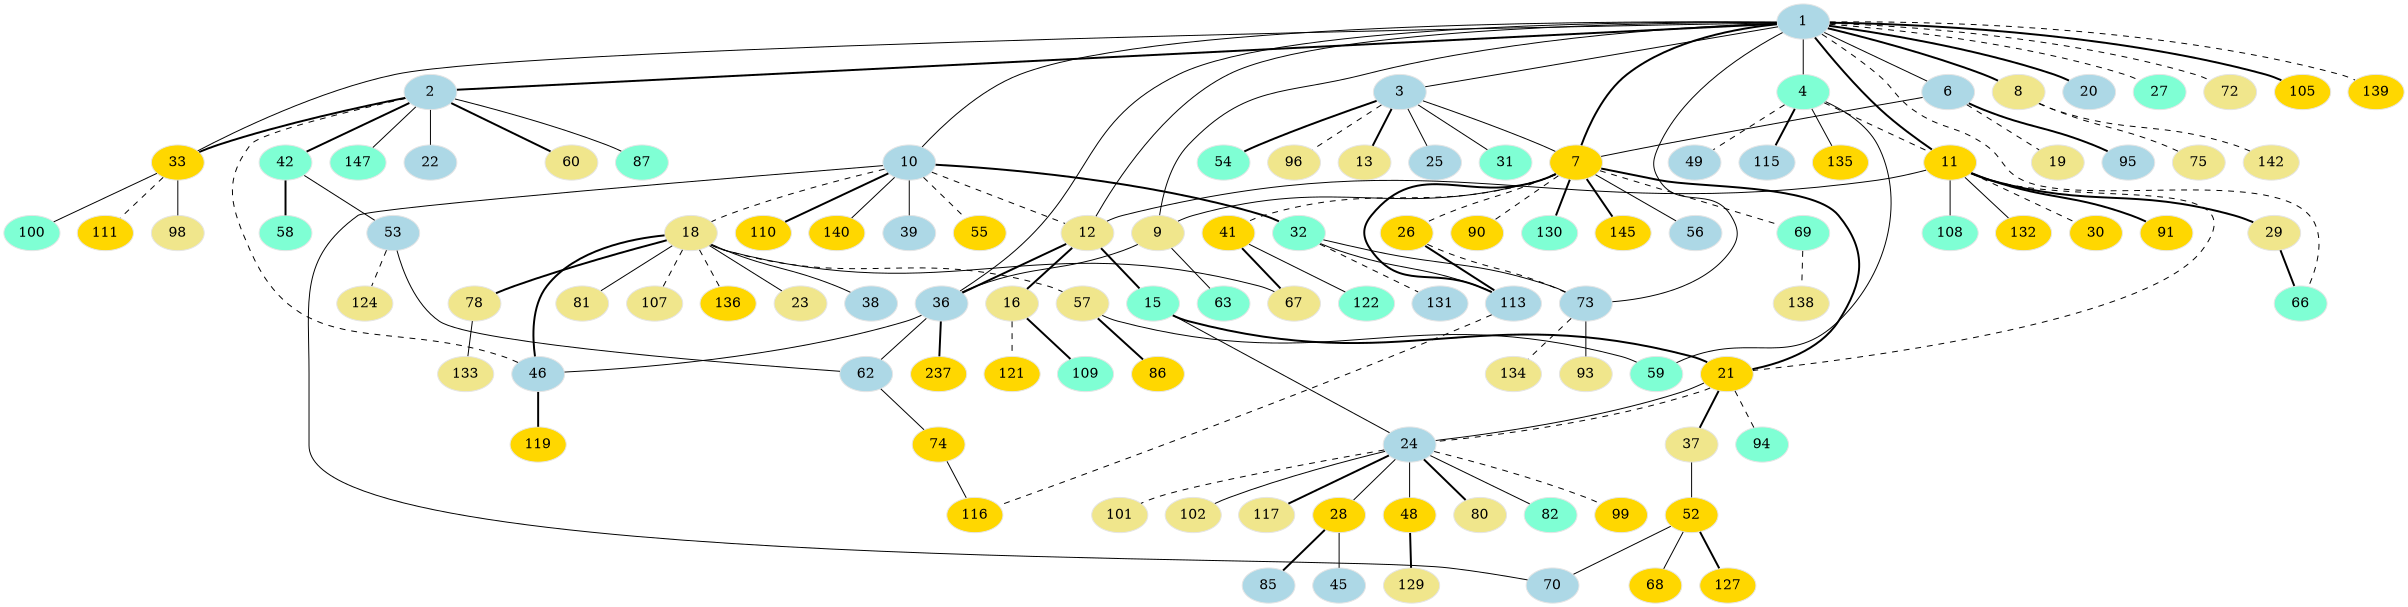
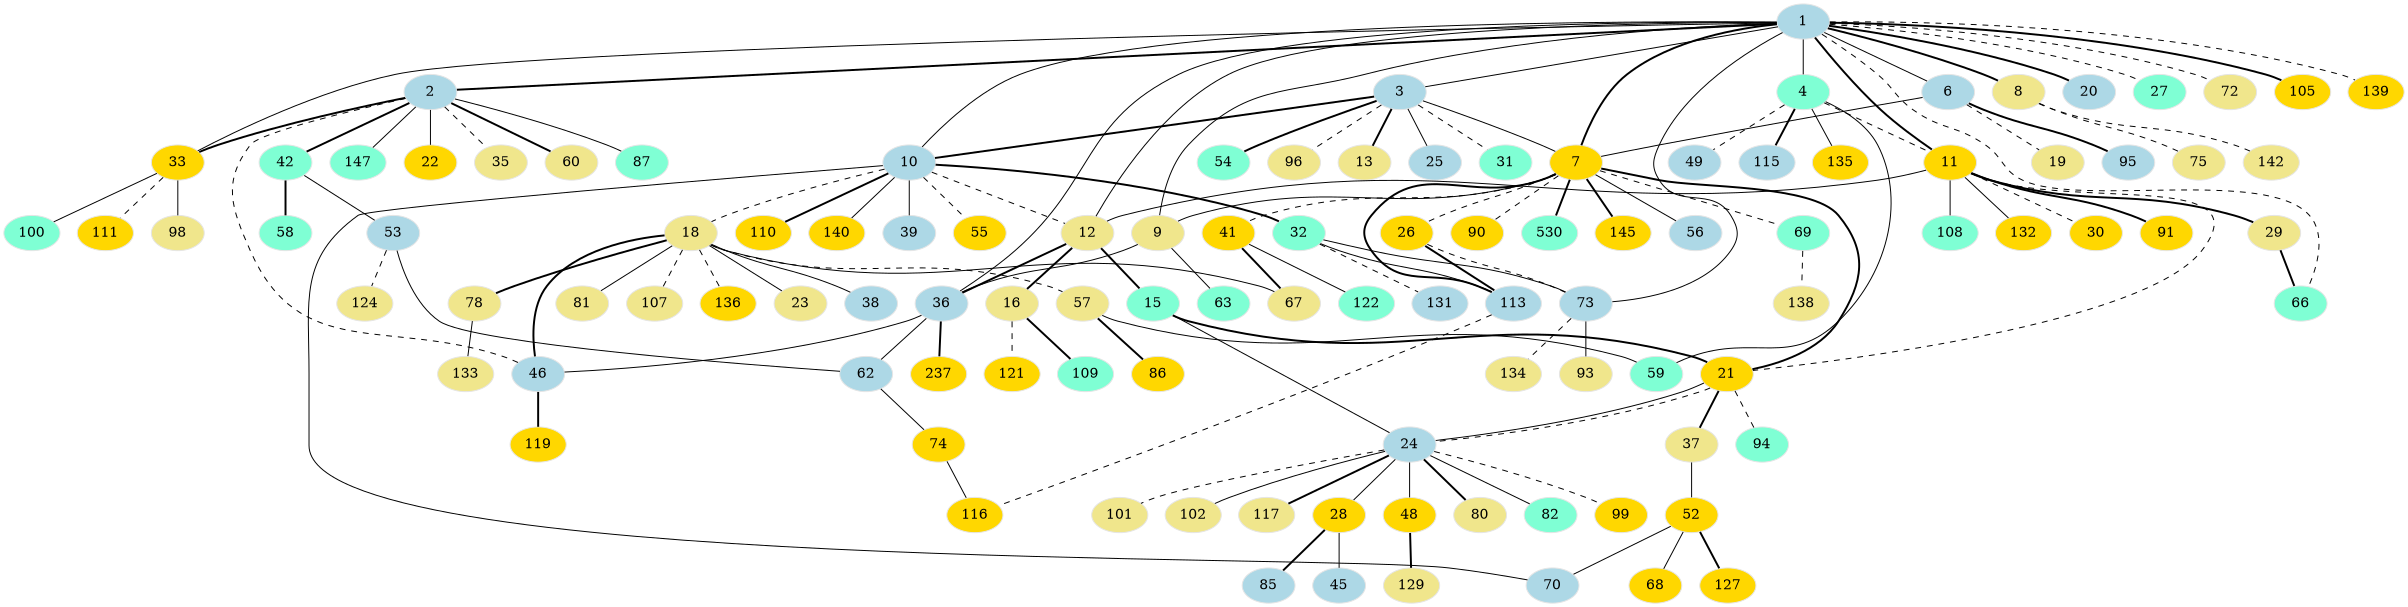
edge "3" -- "31": style solid -> dashed
edge "3" -- "10": added
node "22": fillcolor lightblue -> gold
node "35": added
node "130": label "130" -> "530"
